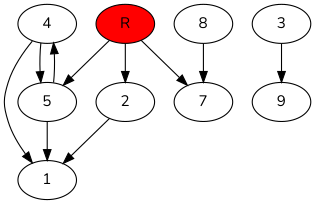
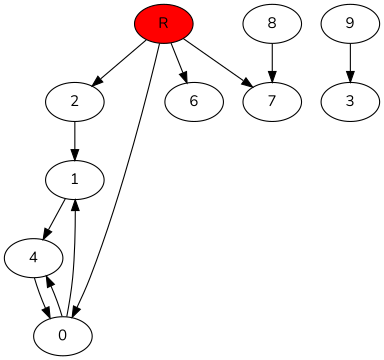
edge "3" -> "9": reversed
edge "4" -> "1": reversed
node "5": label "5" -> "0"
node "6": added
